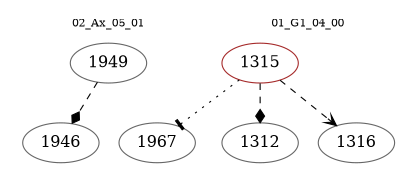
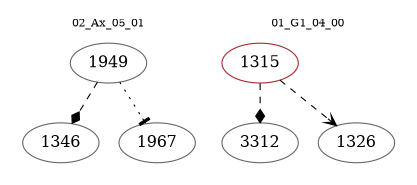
edge "1315" -> "1967": now "1949" -> "1967"
node "1946": label "1946" -> "1346"
node "1312": label "1312" -> "3312"
node "1316": label "1316" -> "1326"
